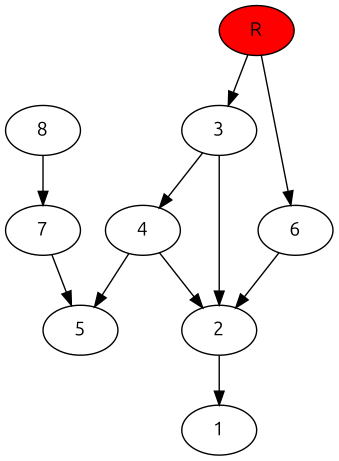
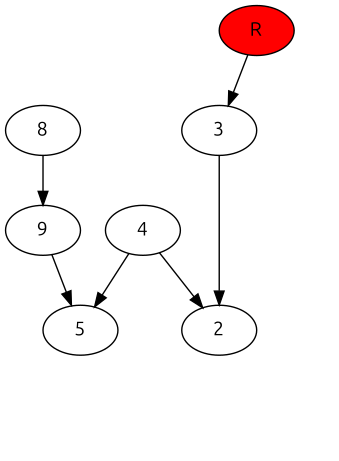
edge "3" -> "4": removed
node "7": label "7" -> "9"
node "6": removed
node "1": removed
